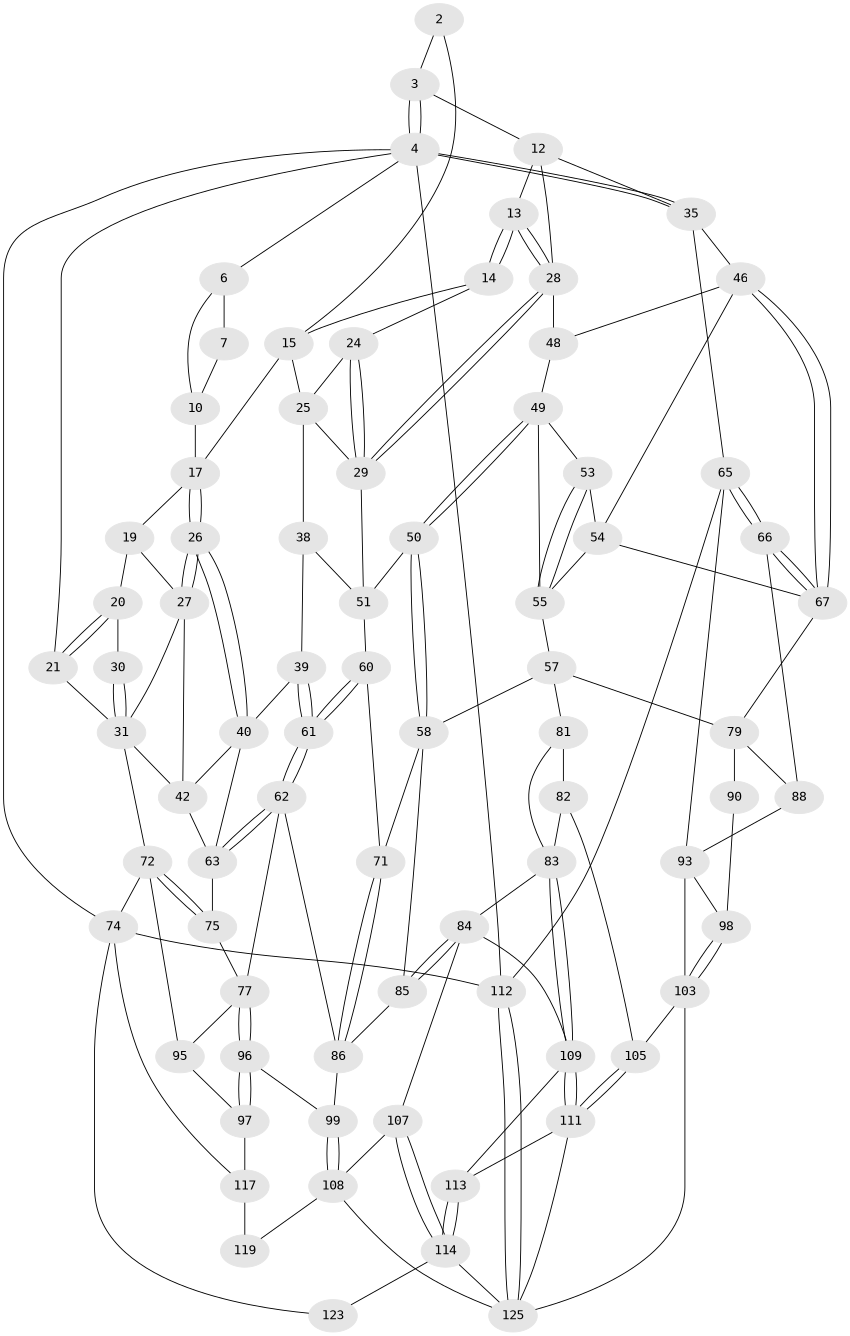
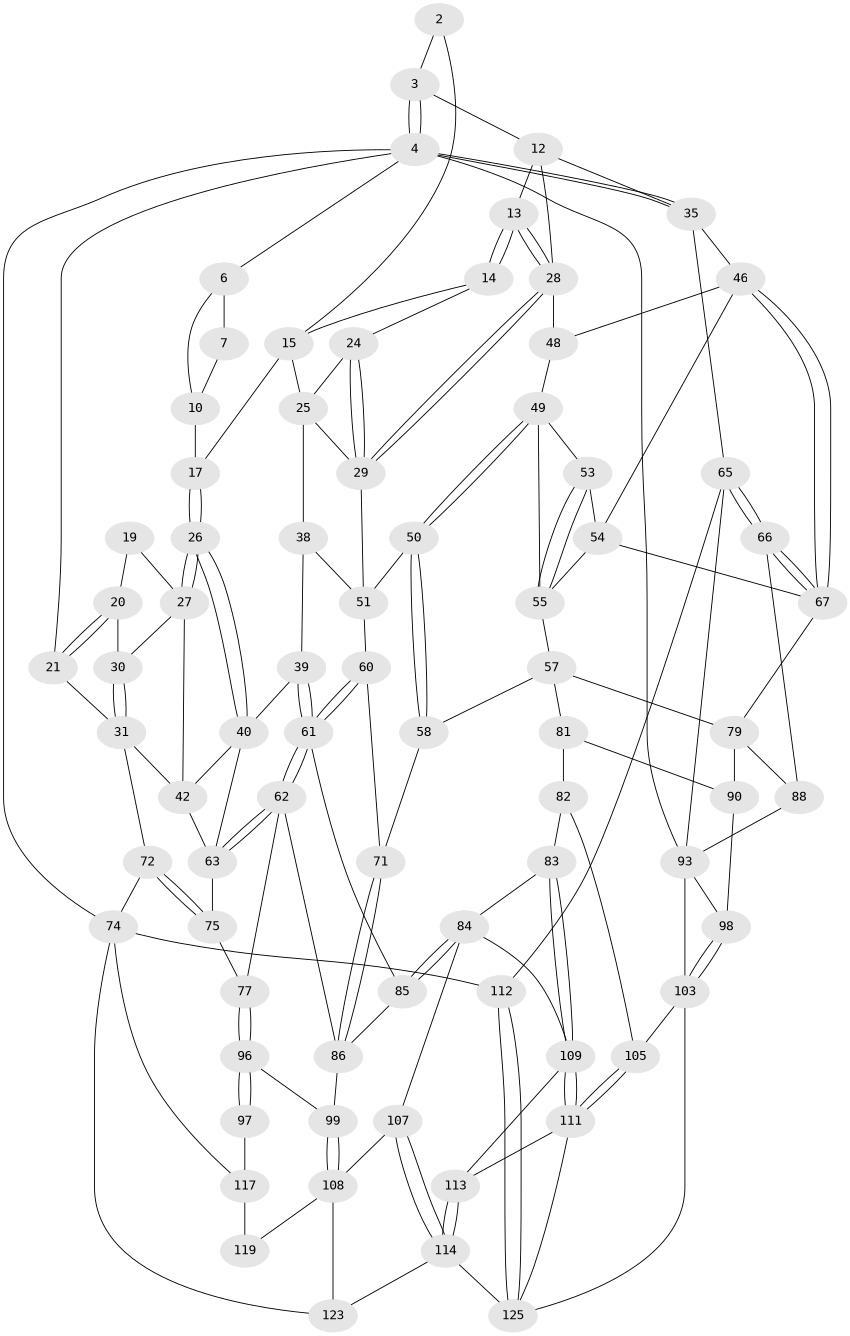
edge "17" -- "19": removed
edge "4" -- "112": now "4" -- "93"
edge "27" -- "31": now "27" -- "30"
edge "81" -- "83": now "81" -- "90"
edge "58" -- "85": now "61" -- "85"
node "95": removed
edge "108" -- "125": now "108" -- "123"
